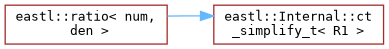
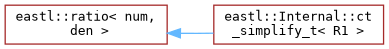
edge "eastl::ratio< num, den >" -> "eastl::Internal::ct _simplify_t< R1 >": reversed
